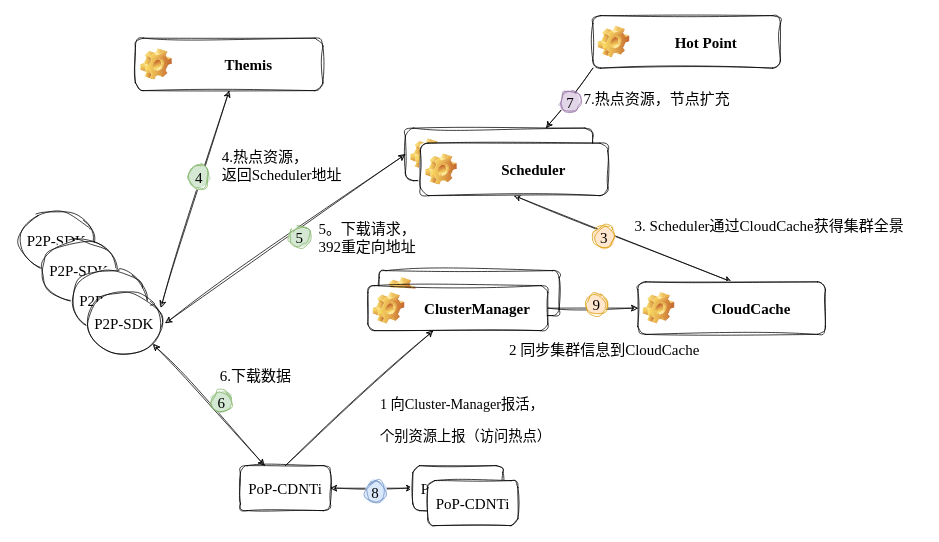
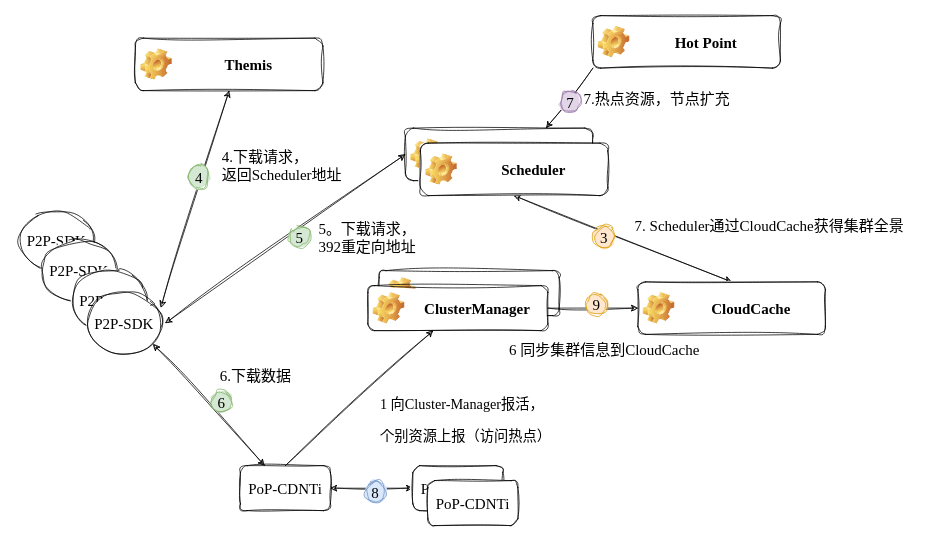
node "4.热点资源， 返回Scheduler地址": label "4.热点资源， 返回Scheduler地址" -> "4.下载请求， 返回Scheduler地址"
node "3. Scheduler通过CloudCache获得集群全景": label "3. Scheduler通过CloudCache获得集群全景" -> "7. Scheduler通过CloudCache获得集群全景"
node "2 同步集群信息到CloudCache": label "2 同步集群信息到CloudCache" -> "6 同步集群信息到CloudCache"
